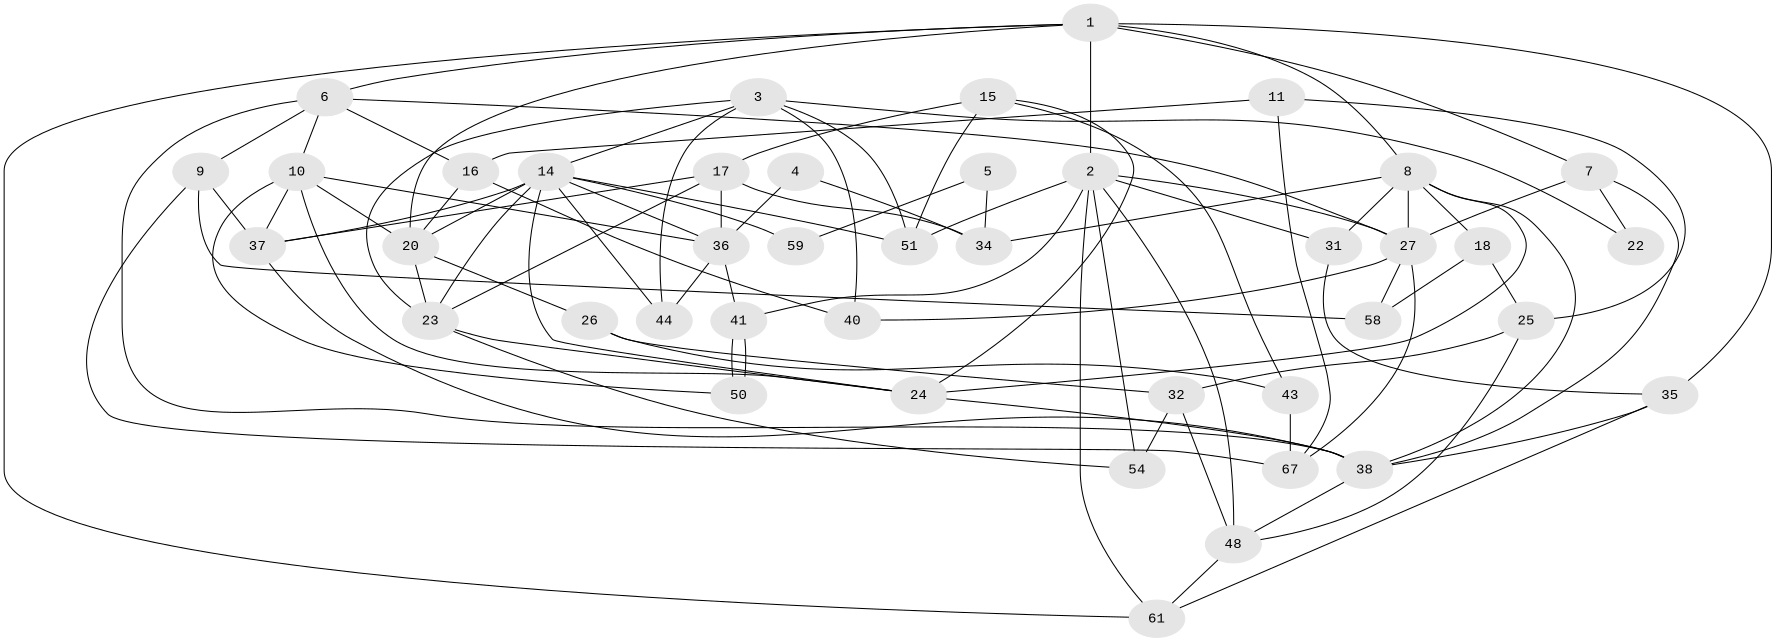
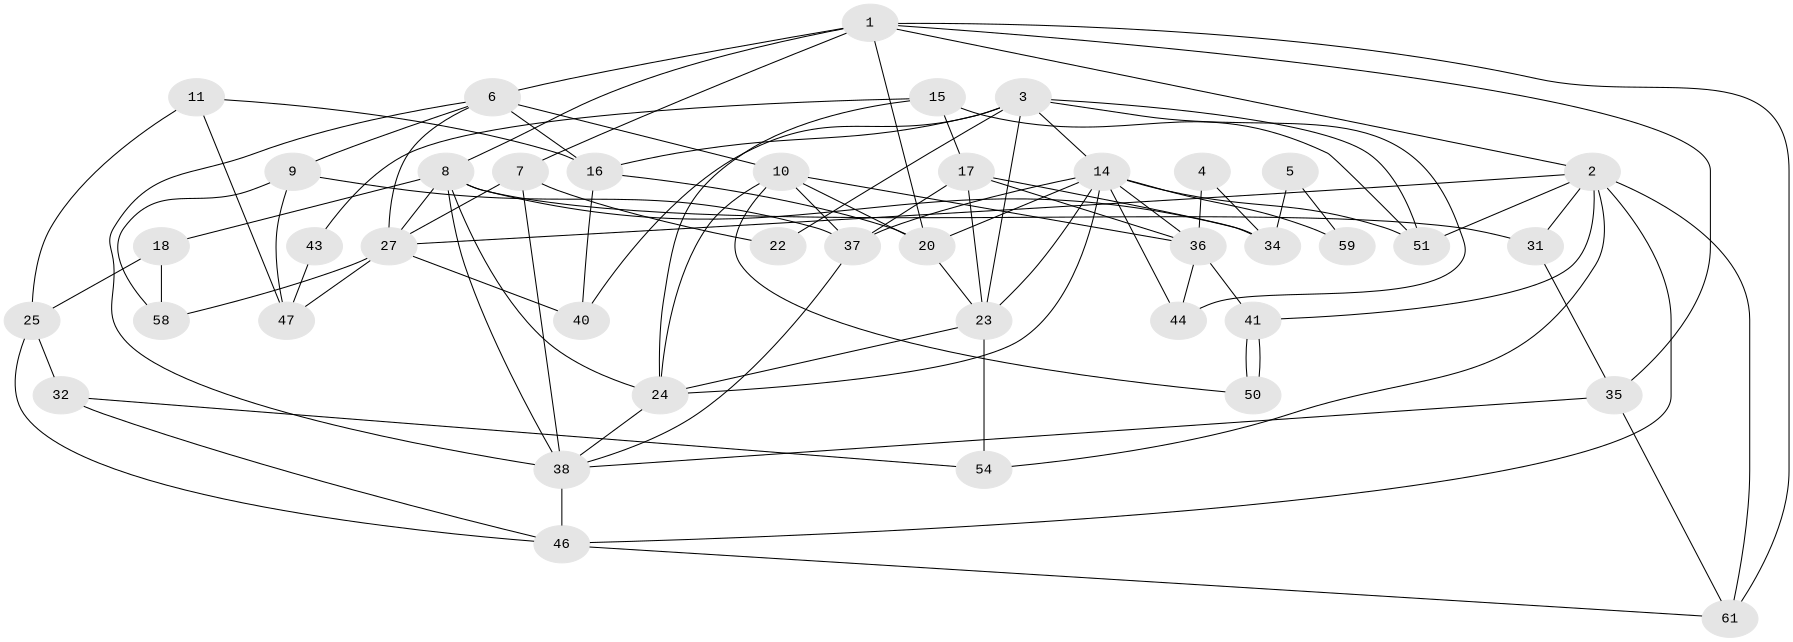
edge "3" -- "16": added
node "26": removed
node "67": label "67" -> "47"
node "48": label "48" -> "46"
